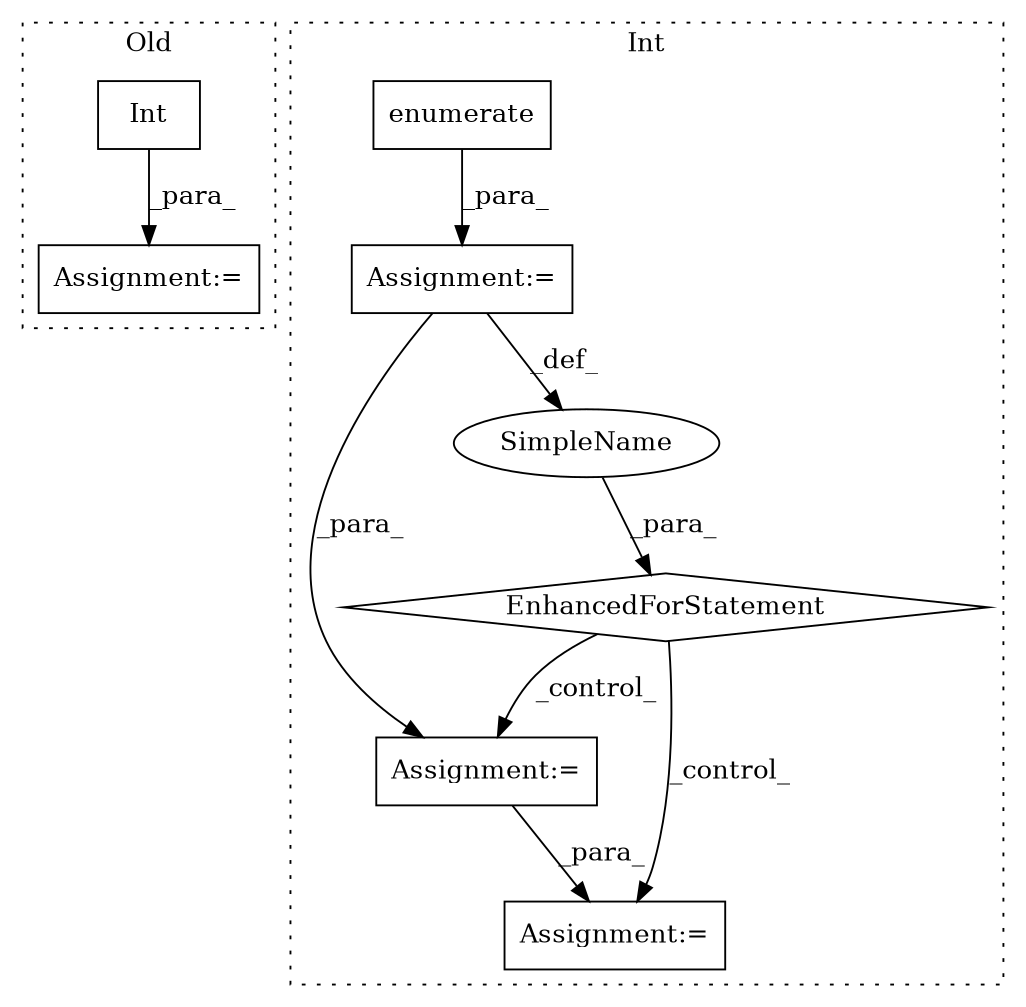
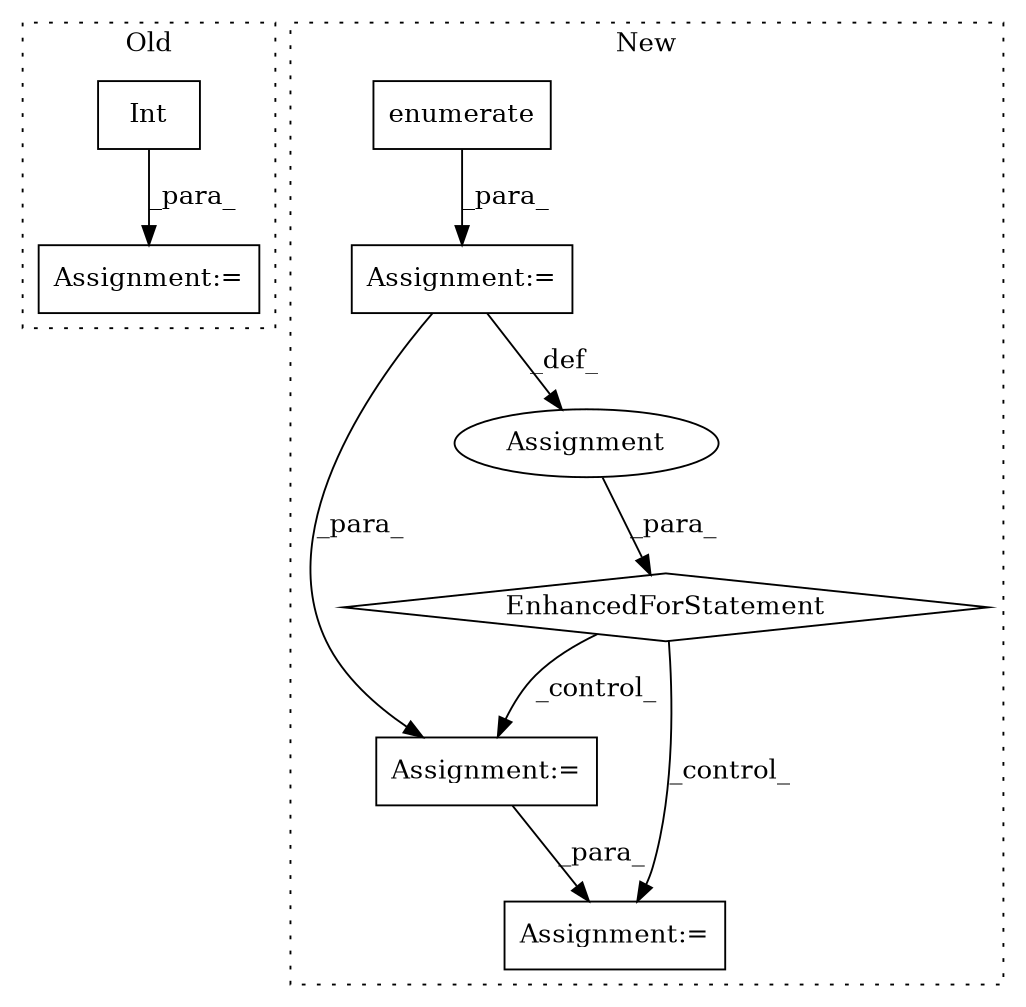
cluster "Int": label "Int" -> "New"
node "SimpleName": label "SimpleName" -> "Assignment"
